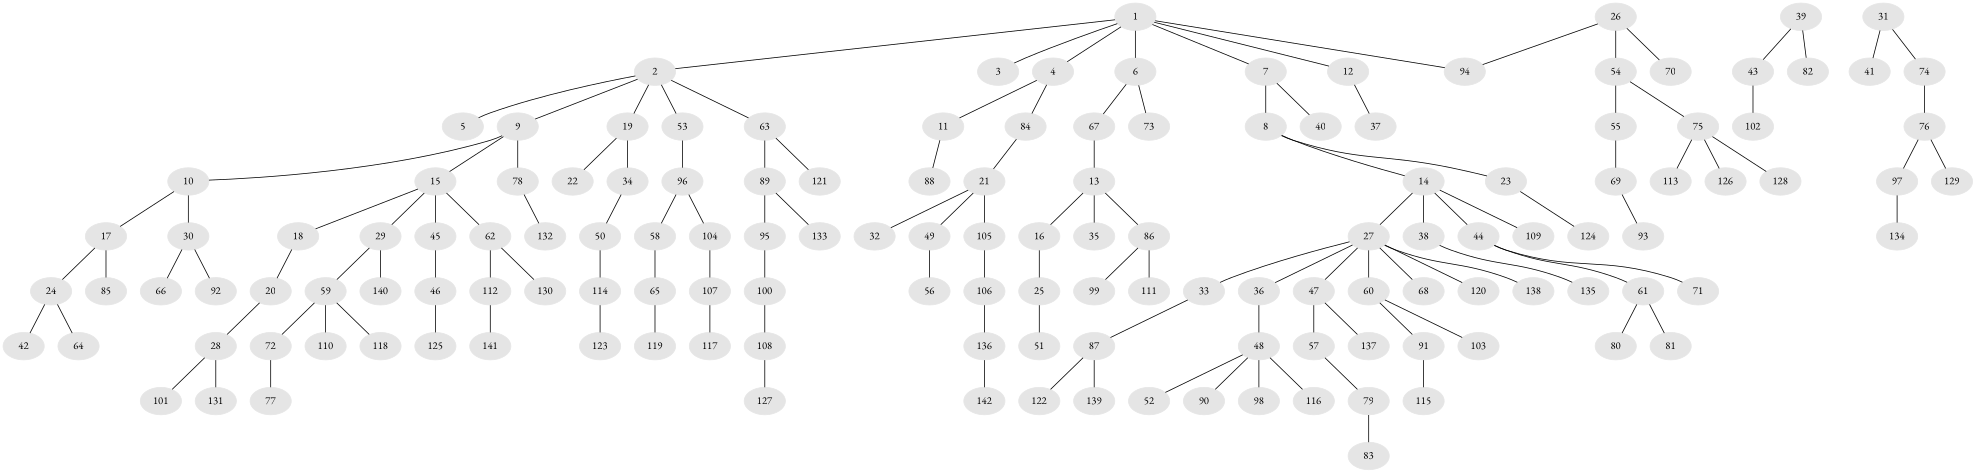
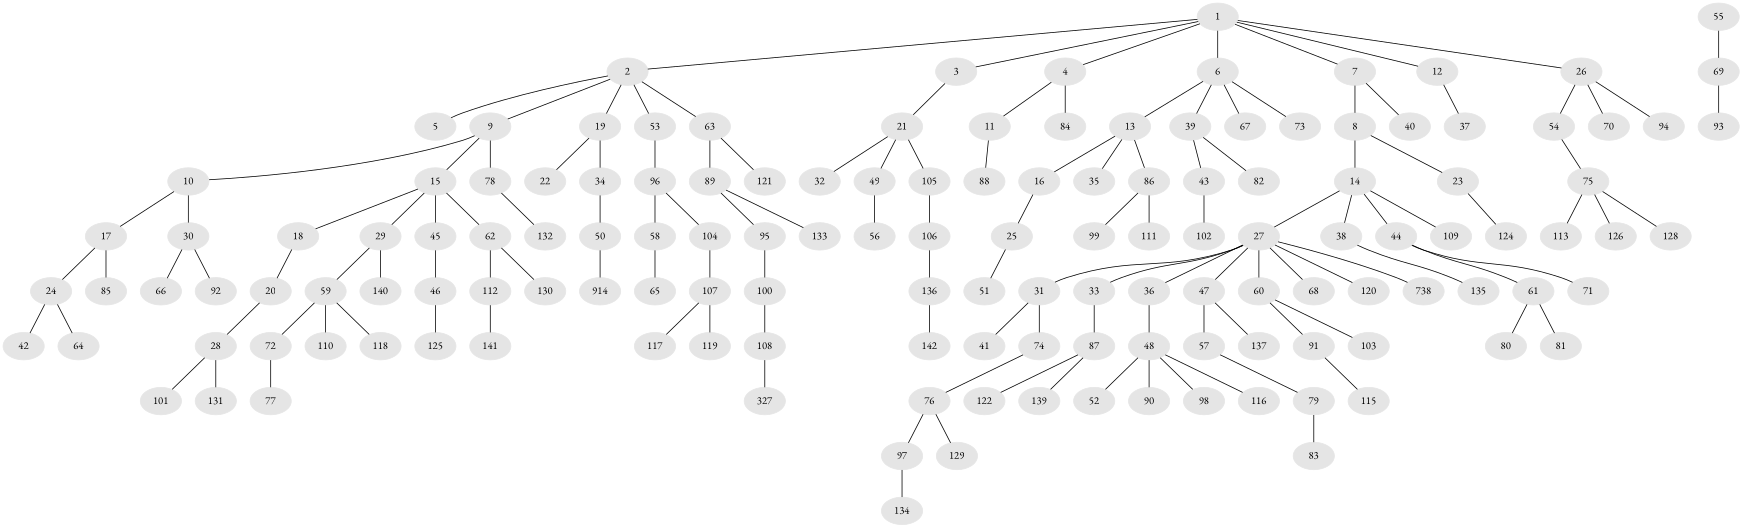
edge "1" -- "94": now "1" -- "26"
edge "6" -- "39": added
edge "54" -- "55": removed
edge "84" -- "21": now "3" -- "21"
edge "67" -- "13": now "6" -- "13"
edge "27" -- "31": added
node "114": label "114" -> "914"
node "138": label "138" -> "738"
edge "65" -- "119": now "107" -- "119"
node "123": removed
node "127": label "127" -> "327"
